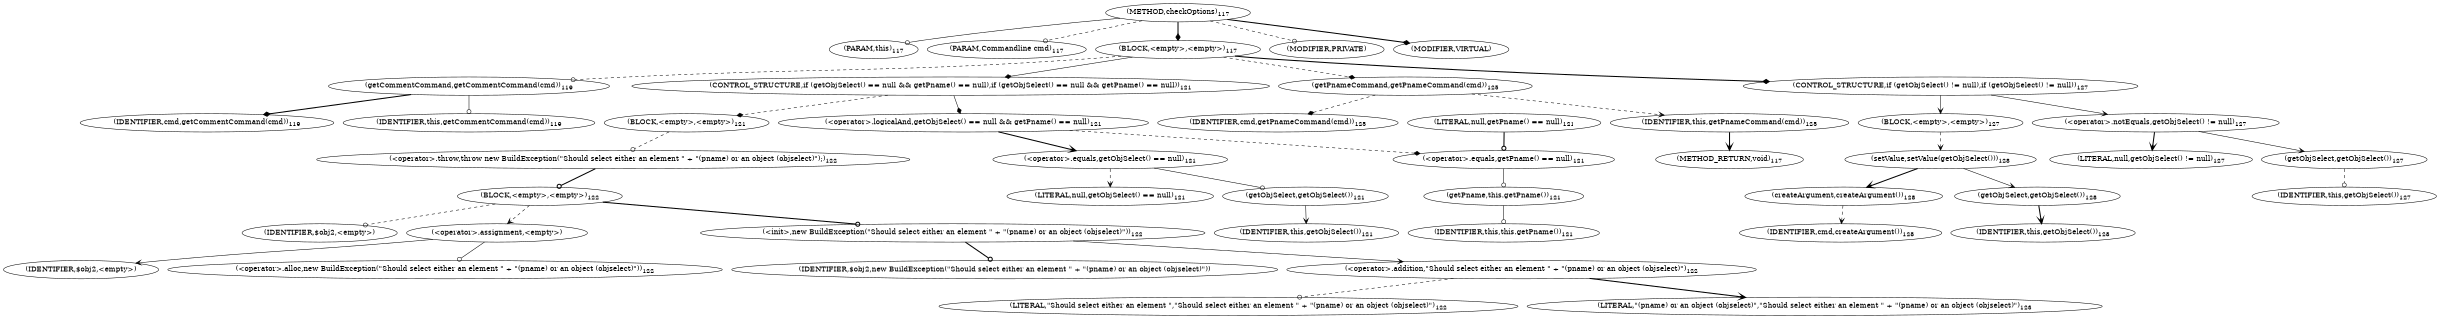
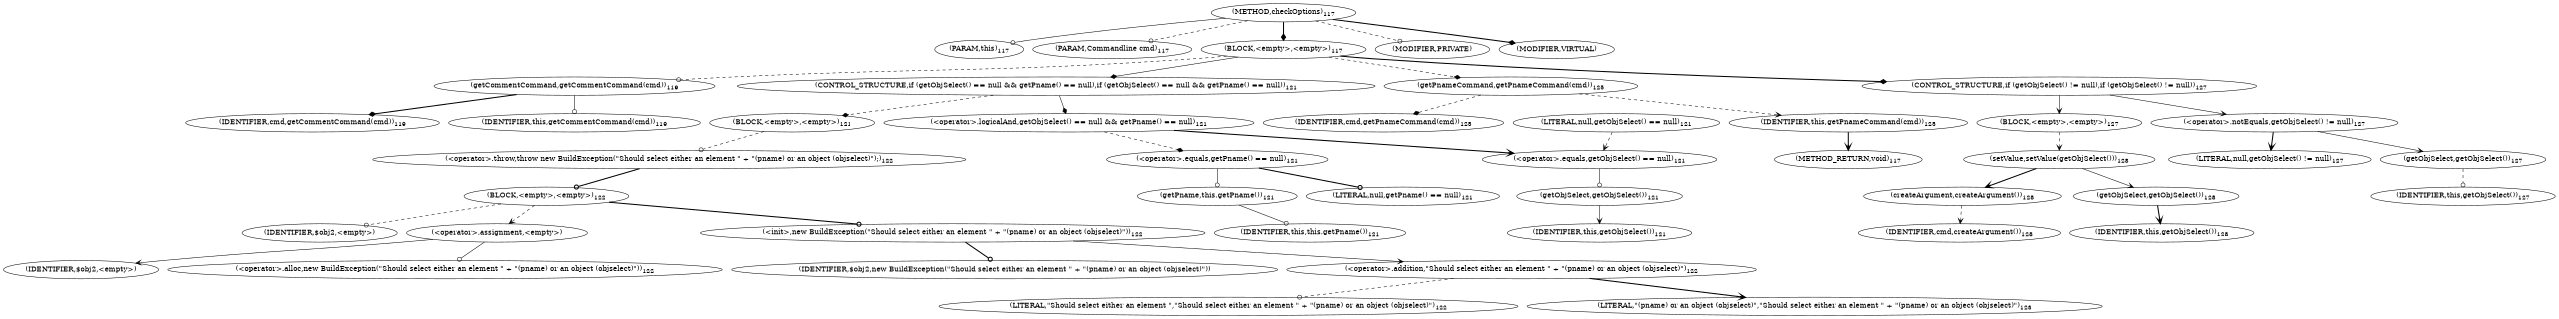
edge "(LITERAL,null,getPname() == null)" -> "(<operator>.equals,getPname() == null)": reversed
edge "(<operator>.equals,getObjSelect() == null)" -> "(LITERAL,null,getObjSelect() == null)": reversed
